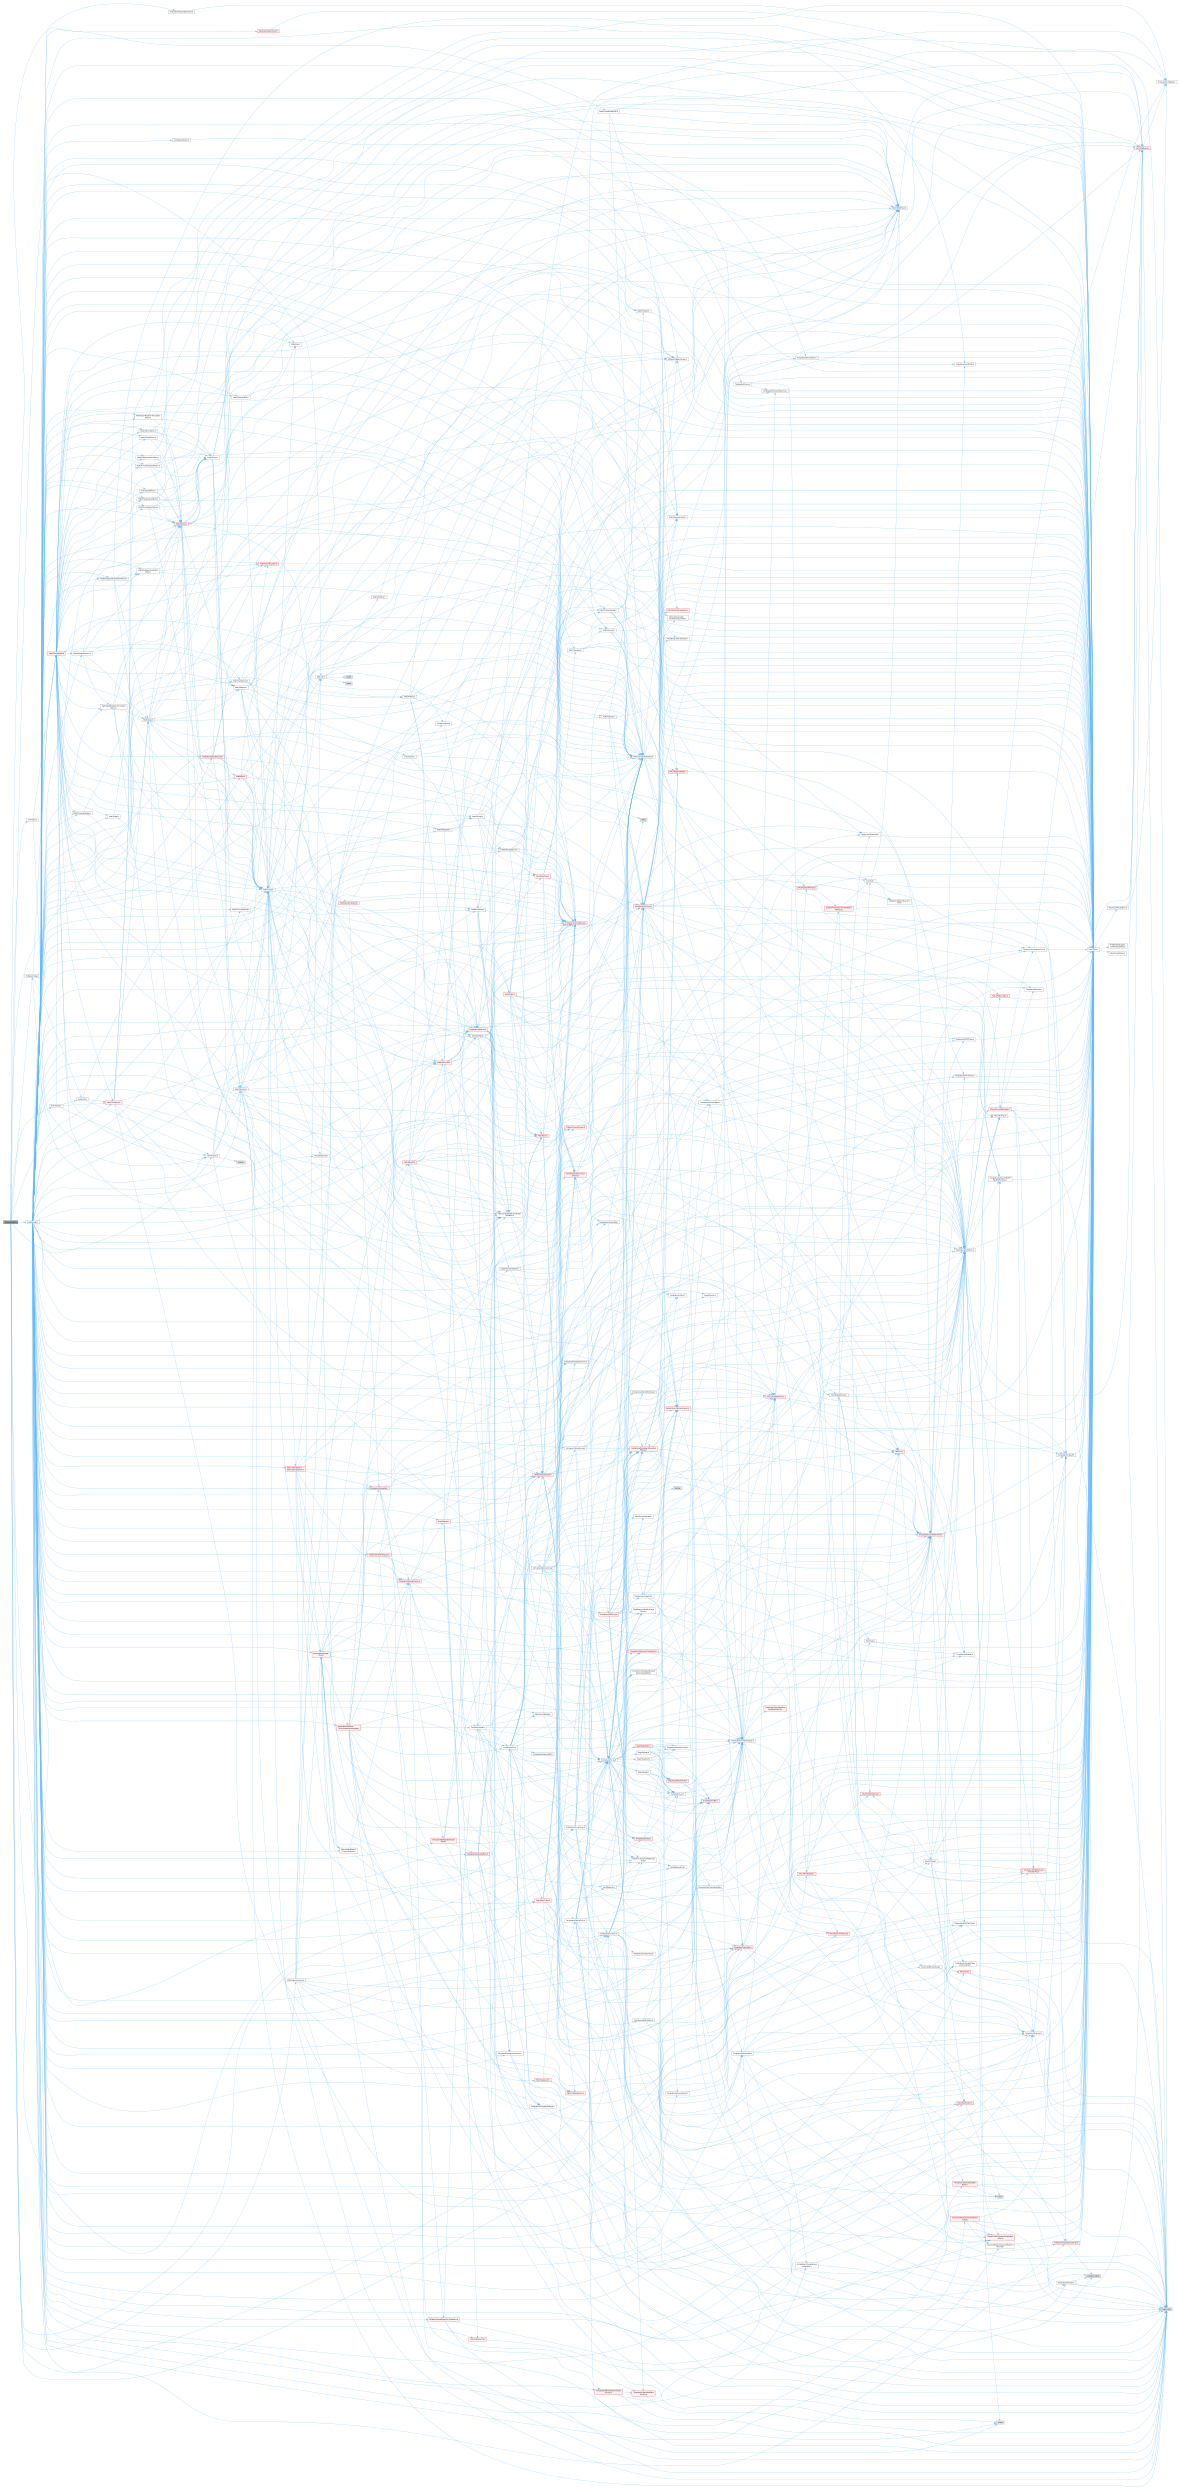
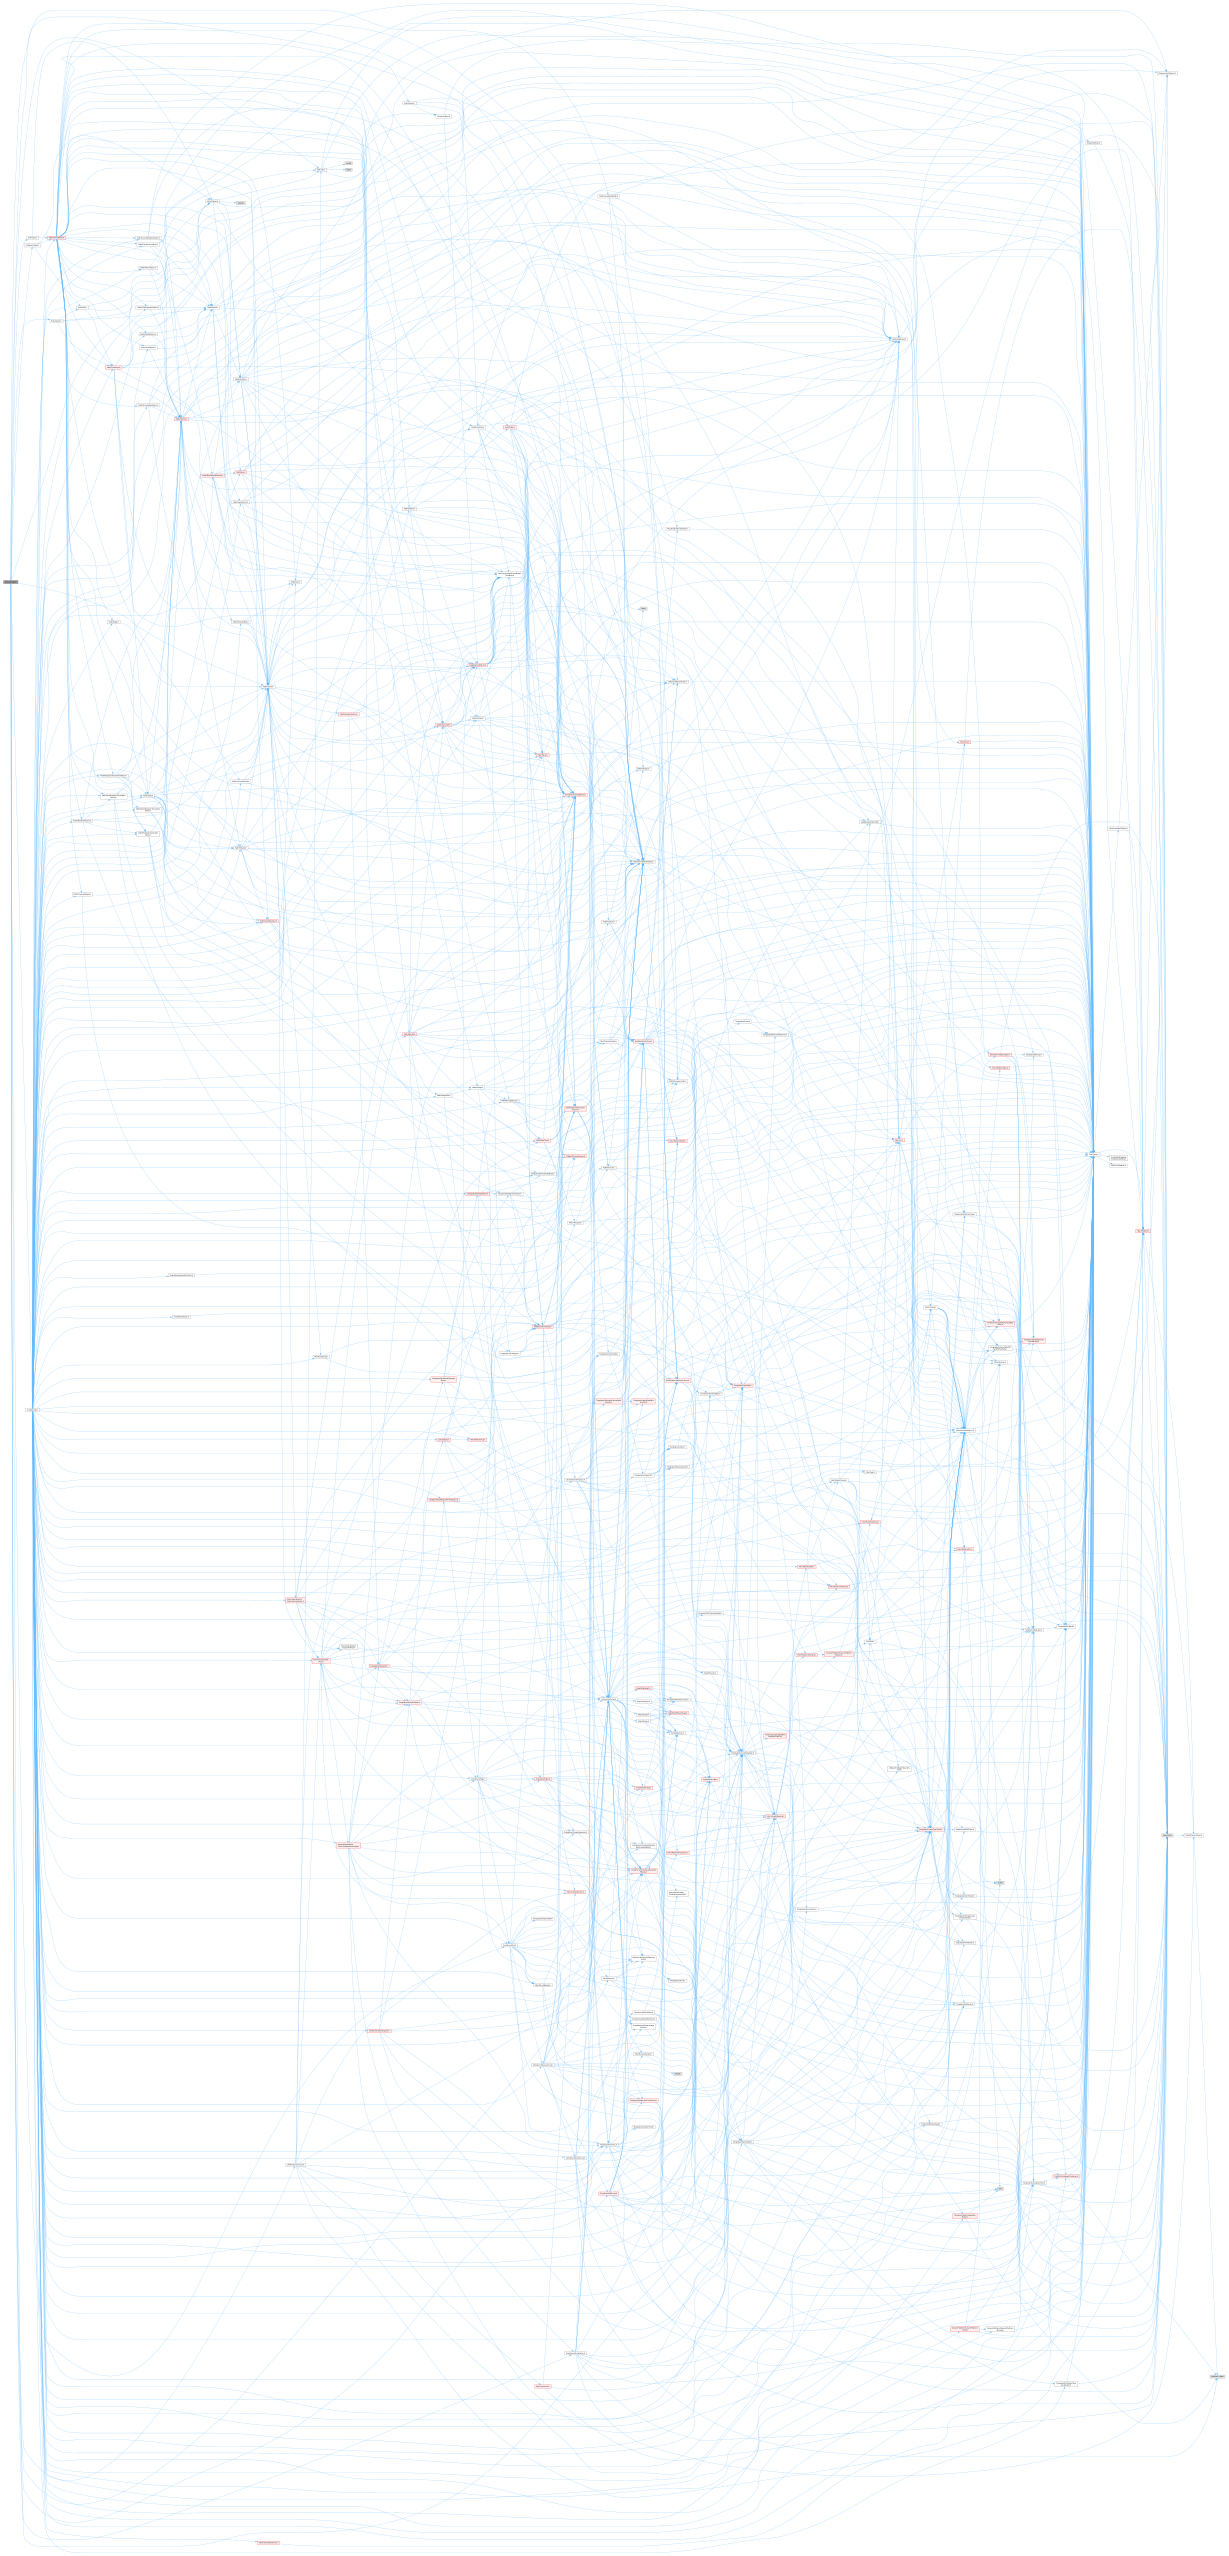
edge "Traits/ElementType.h" -> "type_traits": reversed
